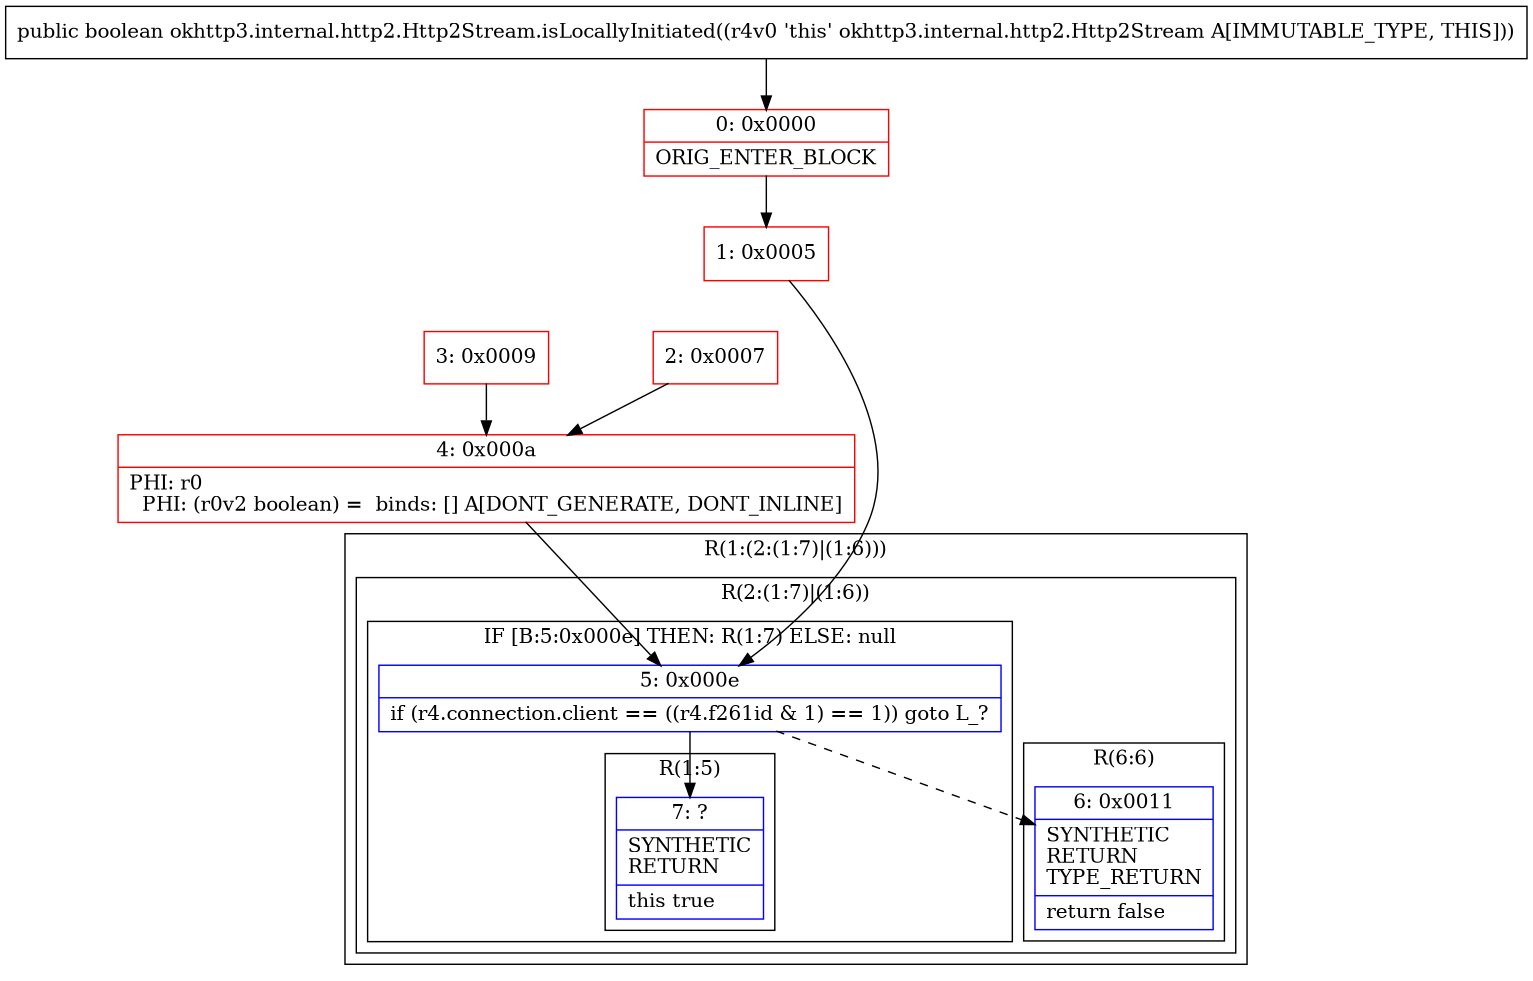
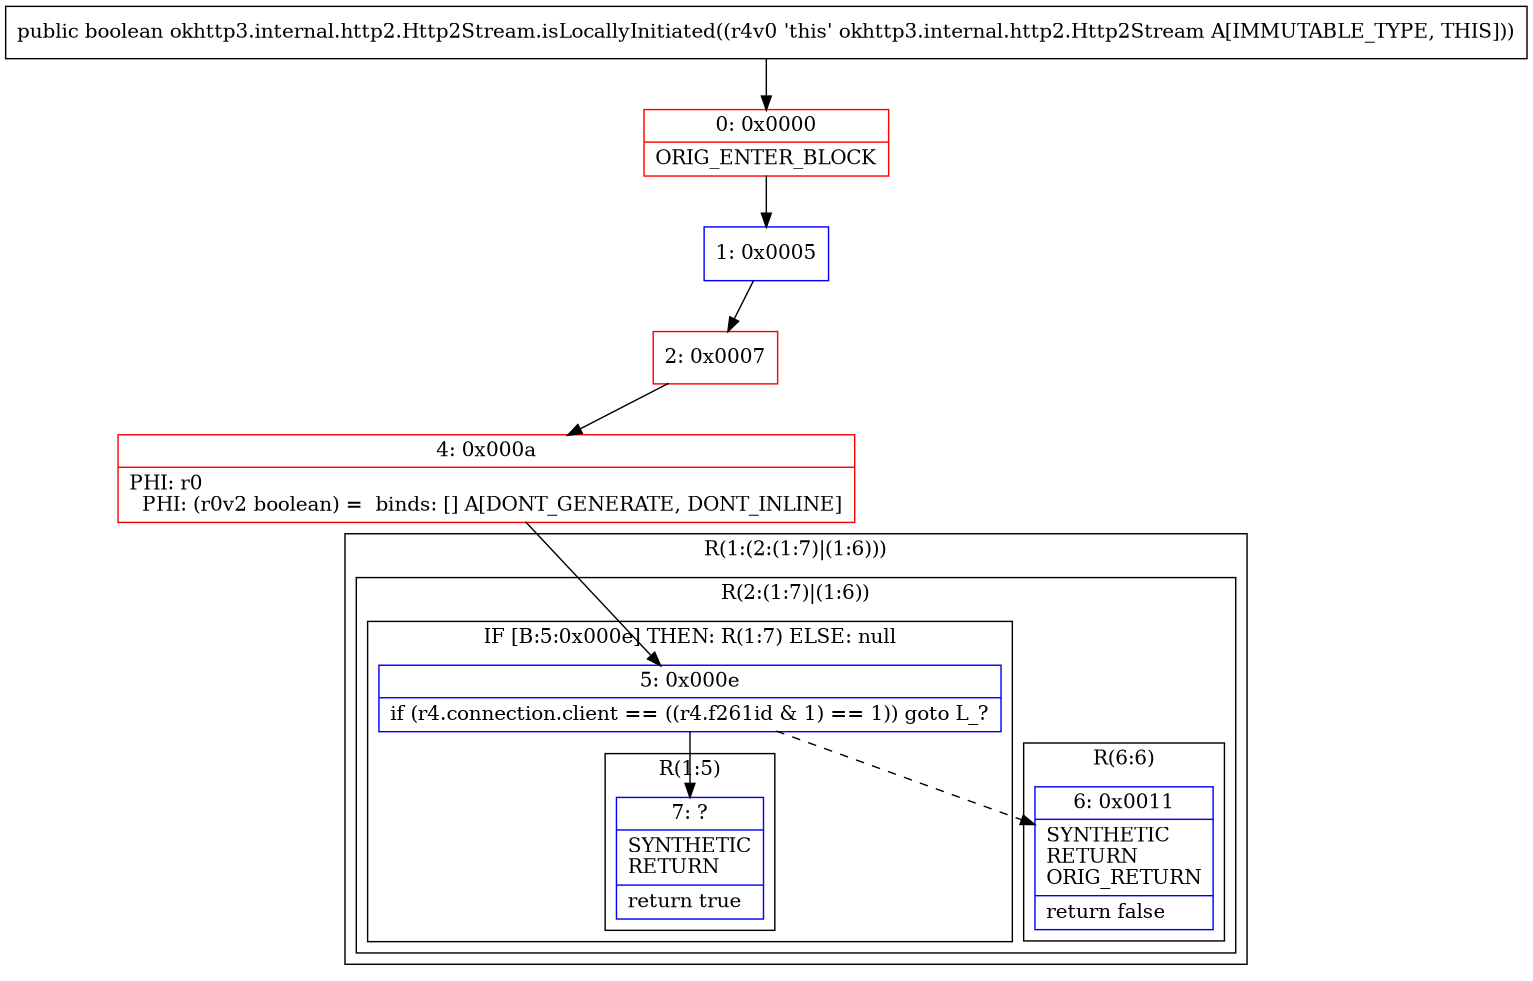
node "1: 0x0005": color red -> blue
node "3: 0x0009": removed
edge "1: 0x0005" -> "5: 0x000e": now "1: 0x0005" -> "2: 0x0007"
node "6: 0x0011": text "TYPE_RETURN" -> "ORIG_RETURN"
node "7: ?": text "this true" -> "return true"
